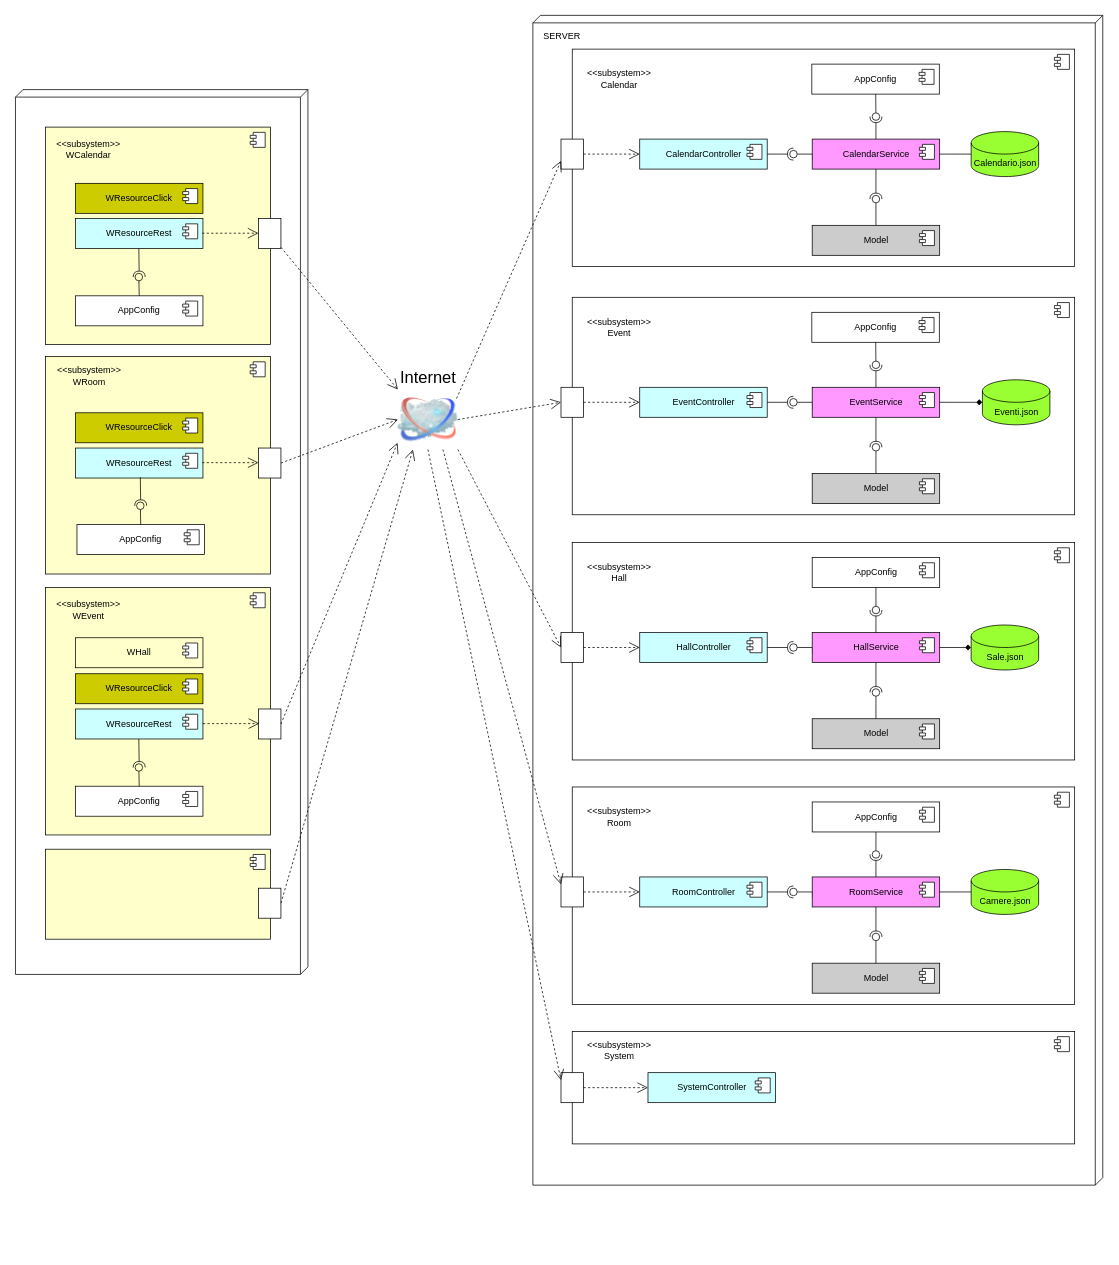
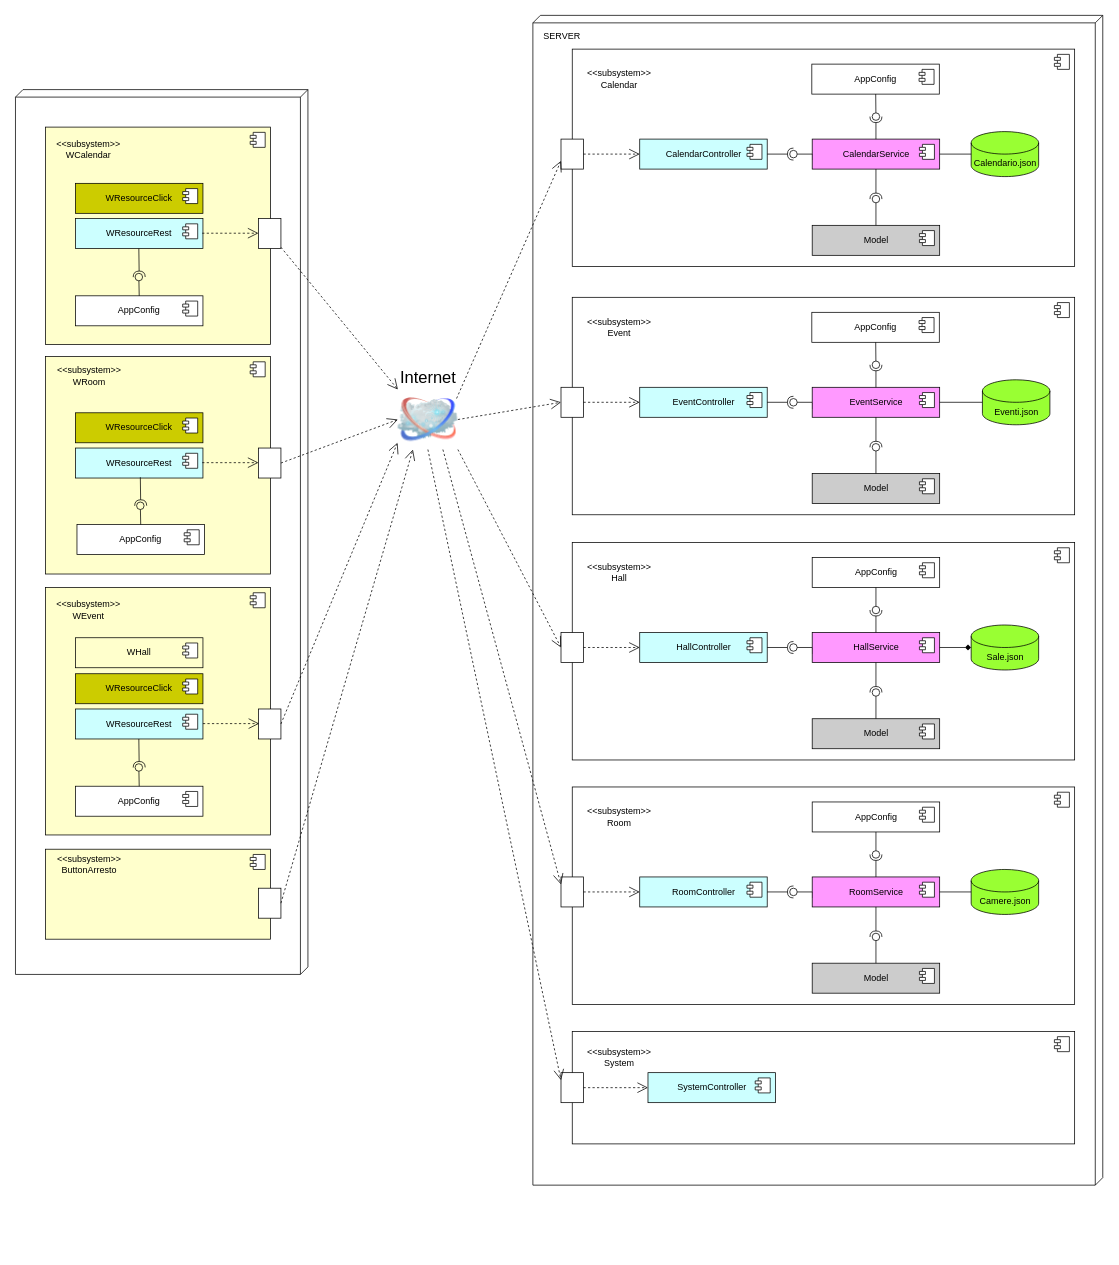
edge "EventService" -> "Eventi.json": arrowhead diamond -> none
node "<<subsystem>> ButtonArresto": added
node "<<subsystem>> System": moved (619, 1050) -> (619, 1058)
